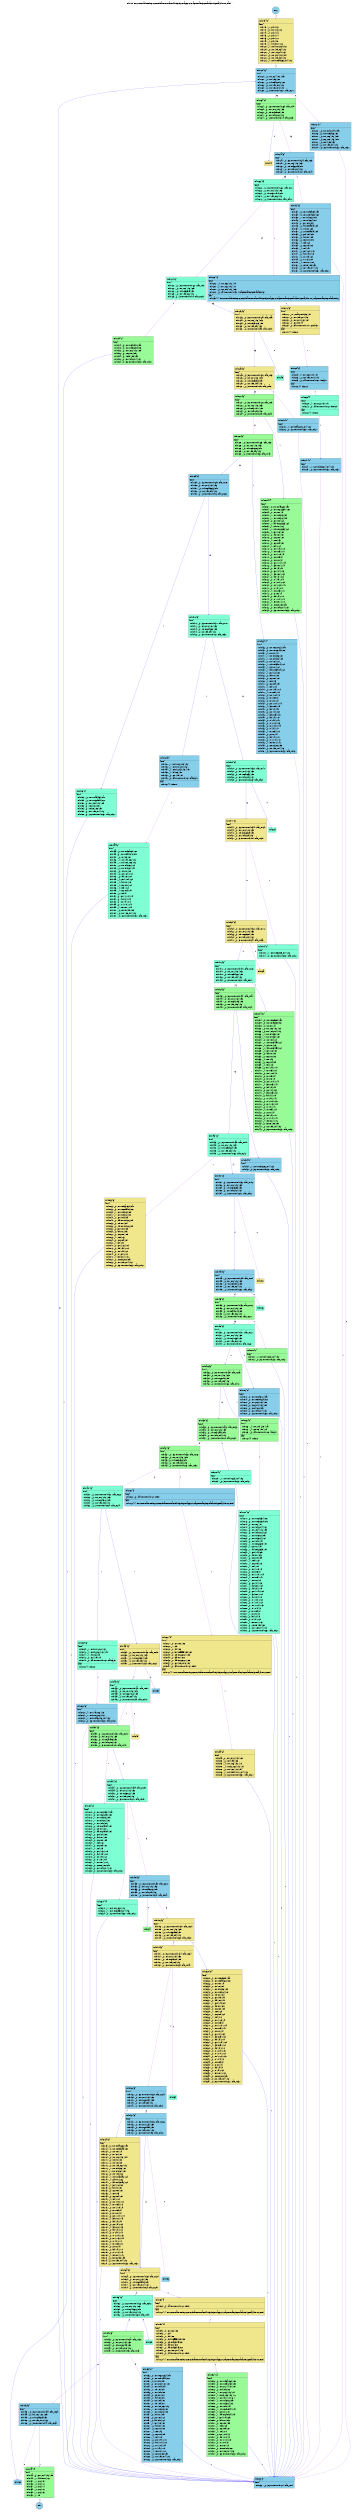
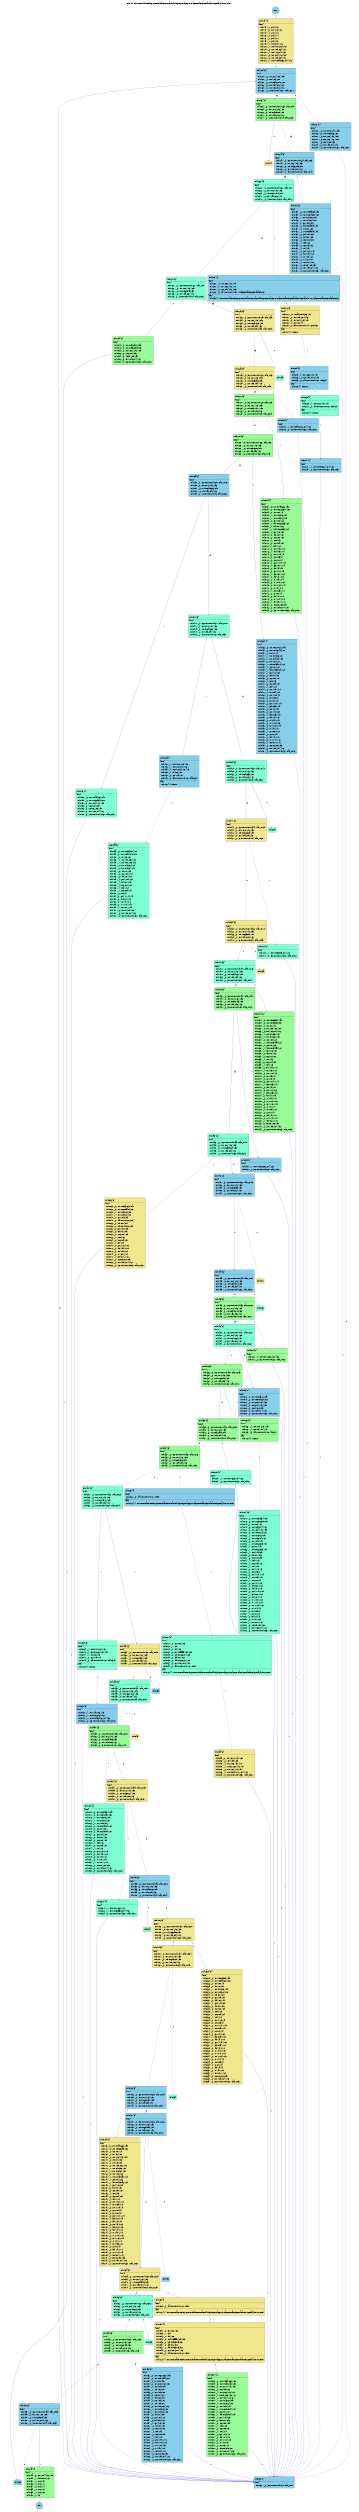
node "0x402087 [40]": fillcolor khaki -> aquamarine
node "0x401ad4 [25]": fillcolor aquamarine -> khaki
